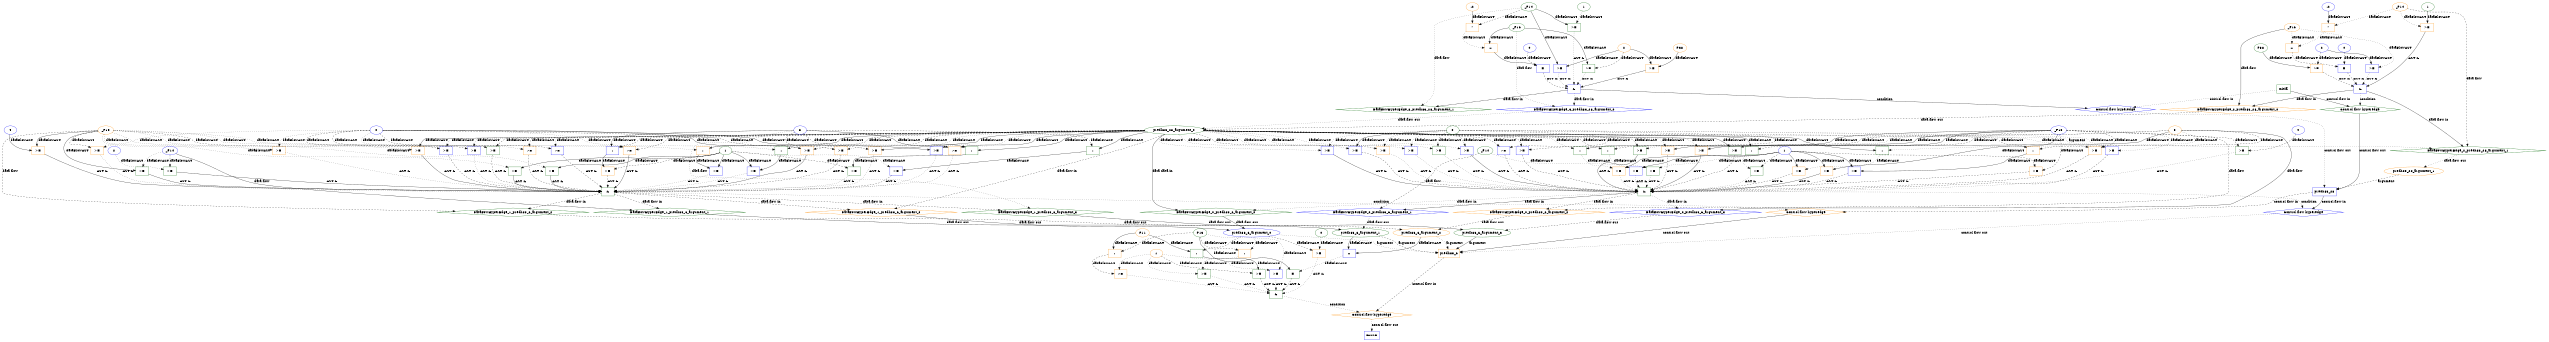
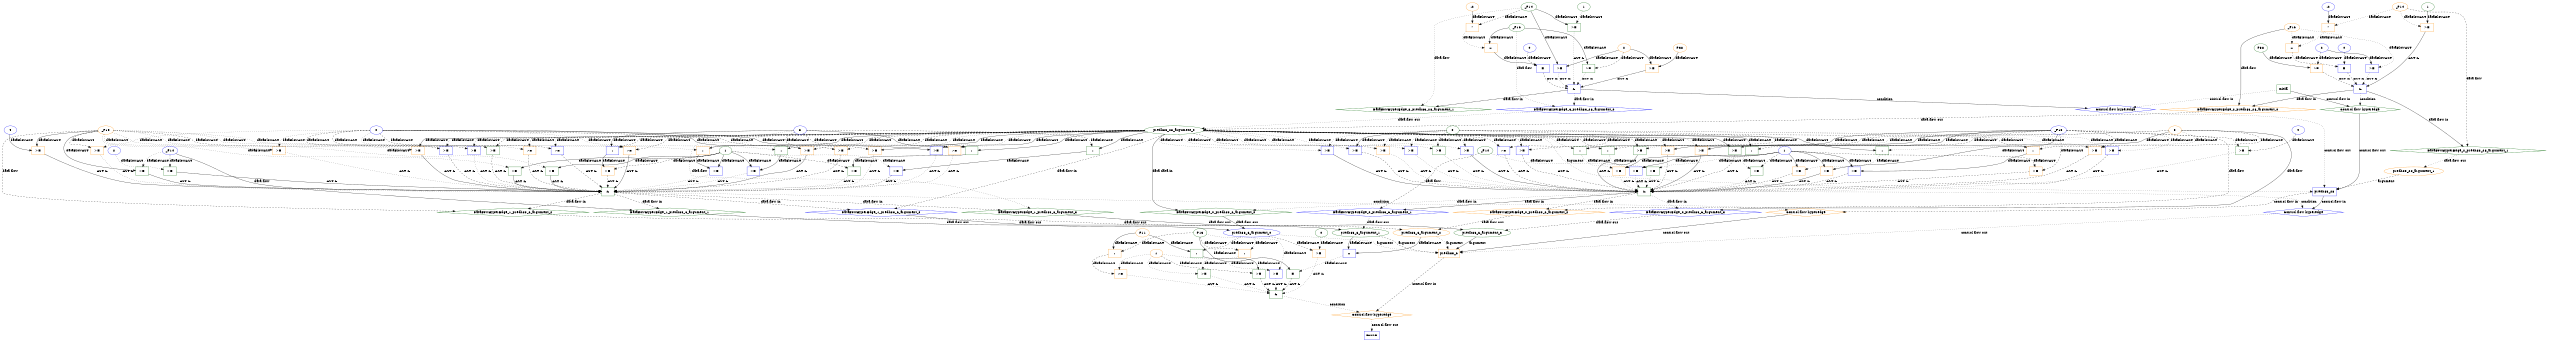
edge "predh83_28_argument_0" -> "DataFowHyperEdge_2_predh83_28_argument_1": now "predh83_28_argument_0" -> "predh83_28"
node "DataFowHyperEdge_1_predh83_6_argument_0": color darkorange -> blue
